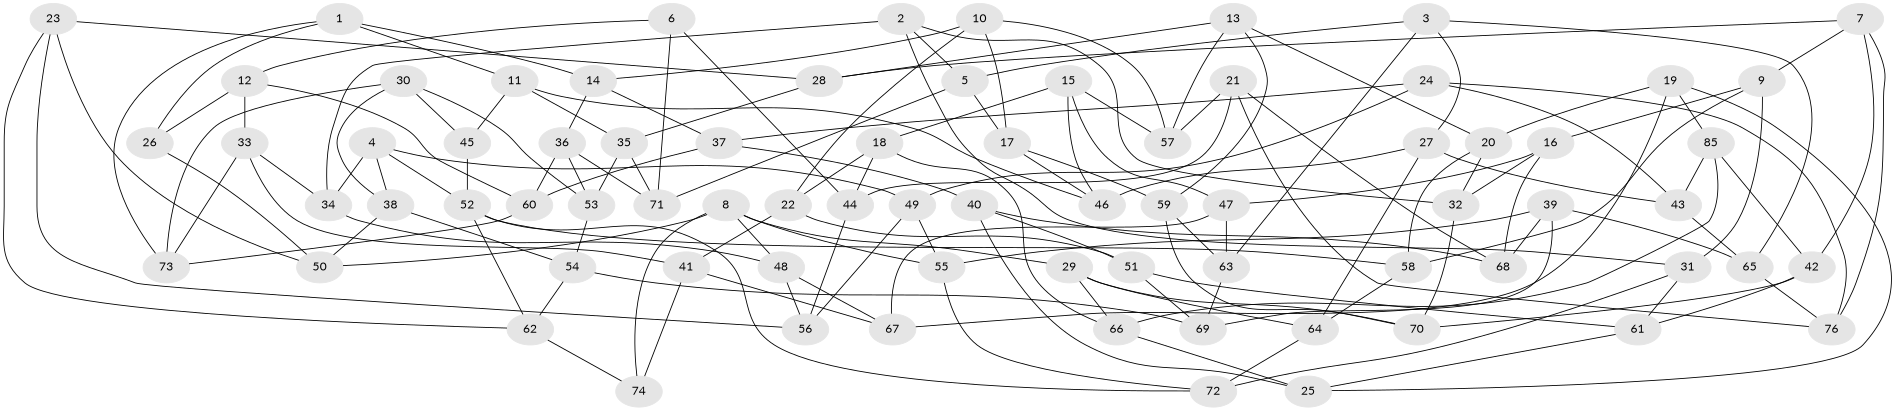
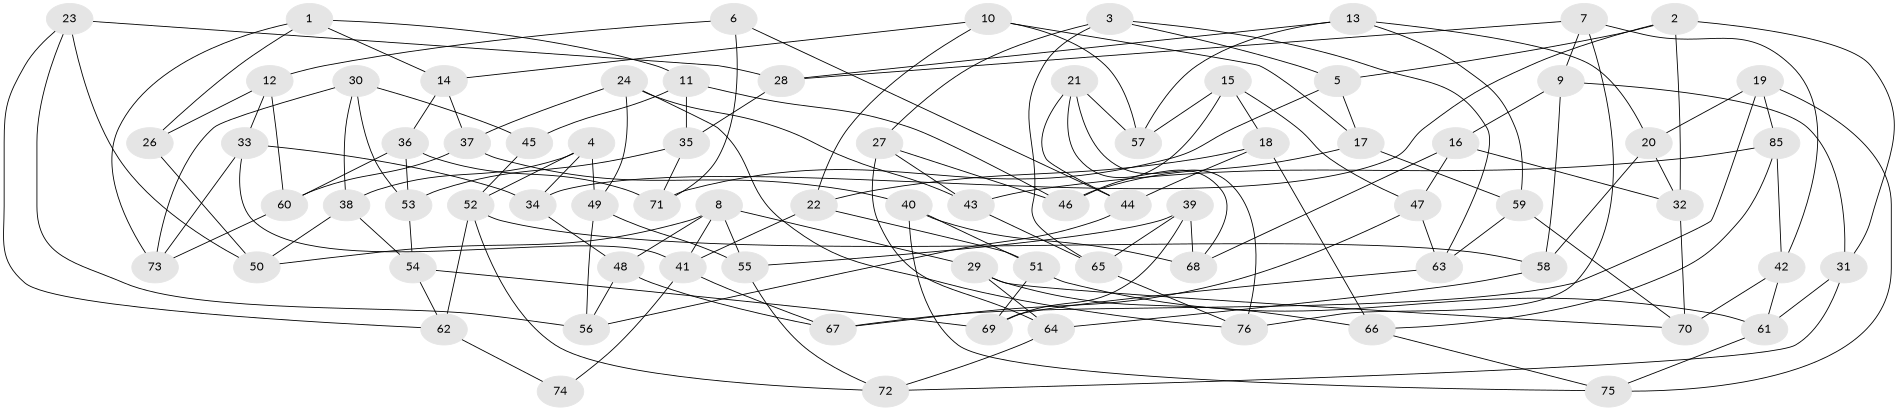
edge "8" -- "74": now "8" -- "41"
node "25": label "25" -> "75"
